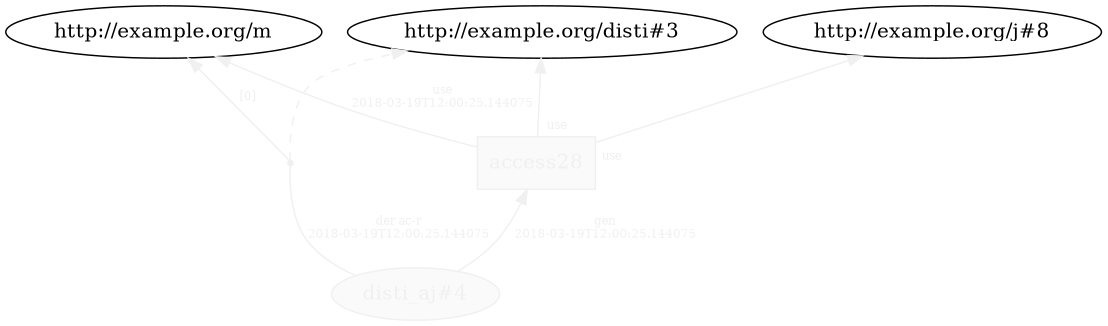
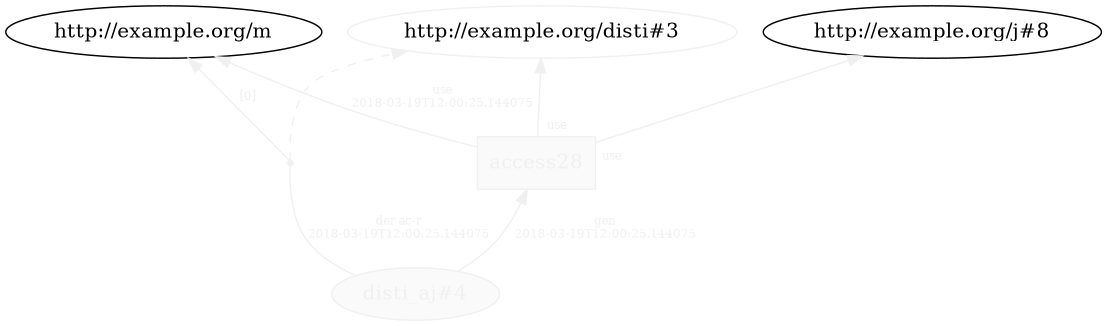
node "http://example.org/disti#3": color black -> #f0f0f0
